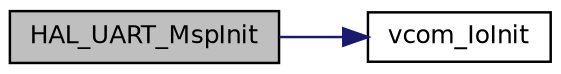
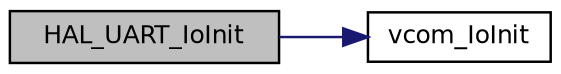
node "HAL_UART_MspInit": label "HAL_UART_MspInit" -> "HAL_UART_IoInit"
